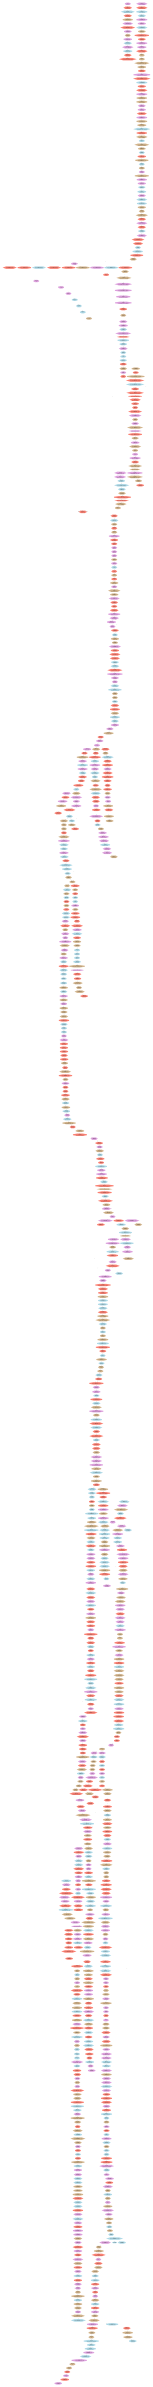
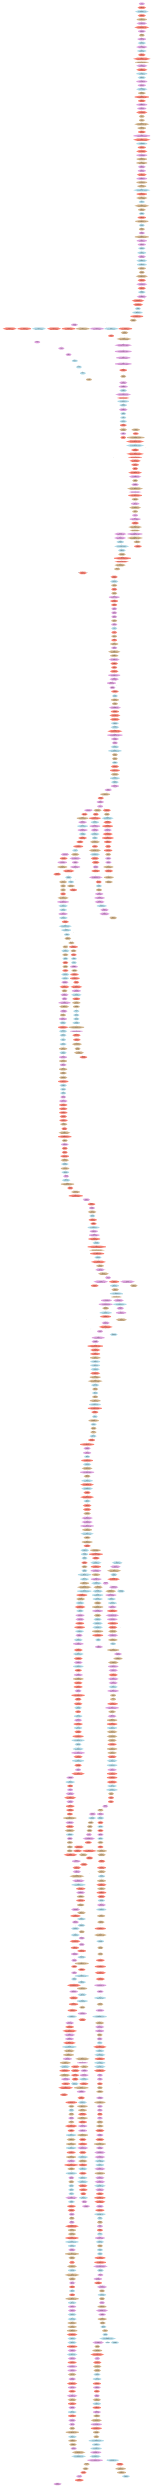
node "GetModuleHandleA@kernel32.dll": added
node "0x0040156c leal 0x4(%esp), %edi": added
